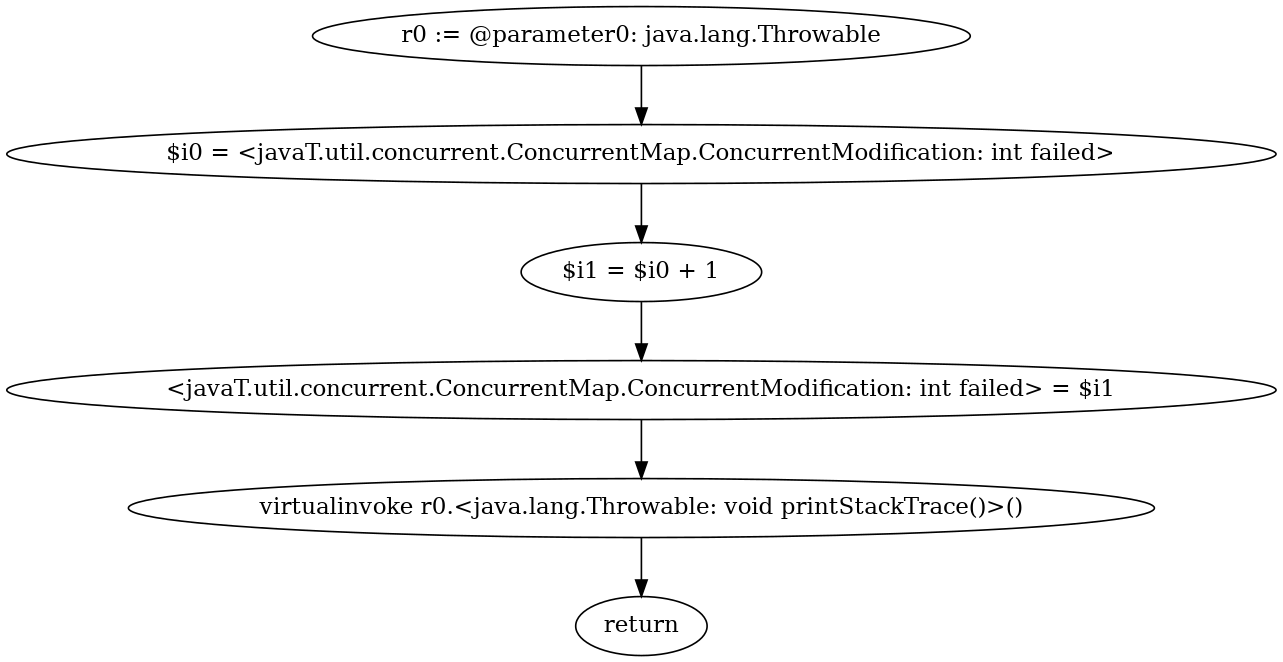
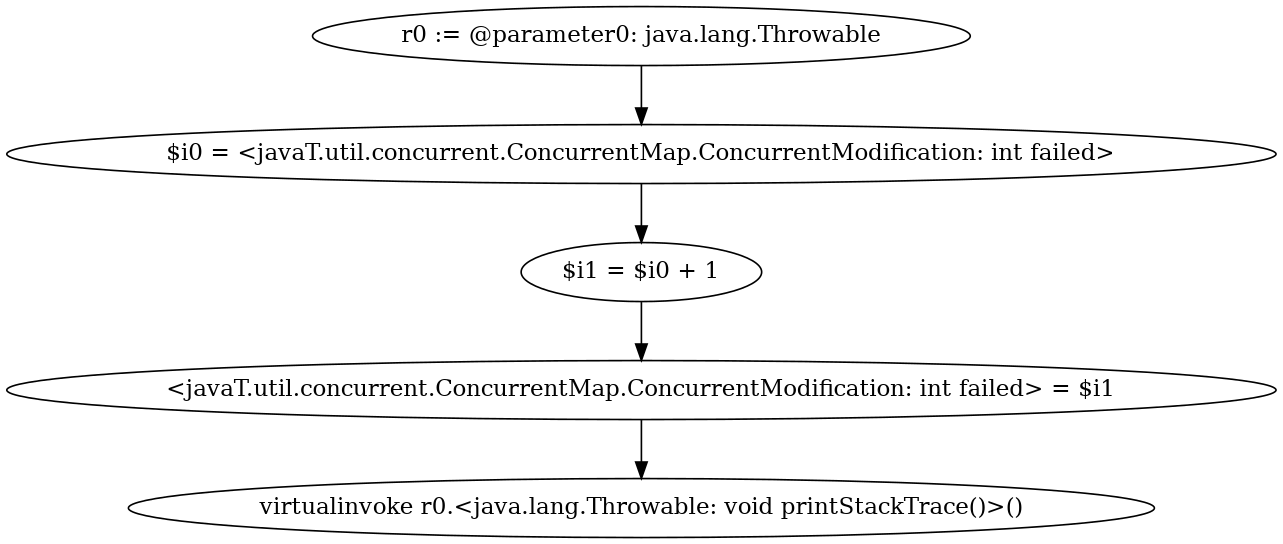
node "return": removed
